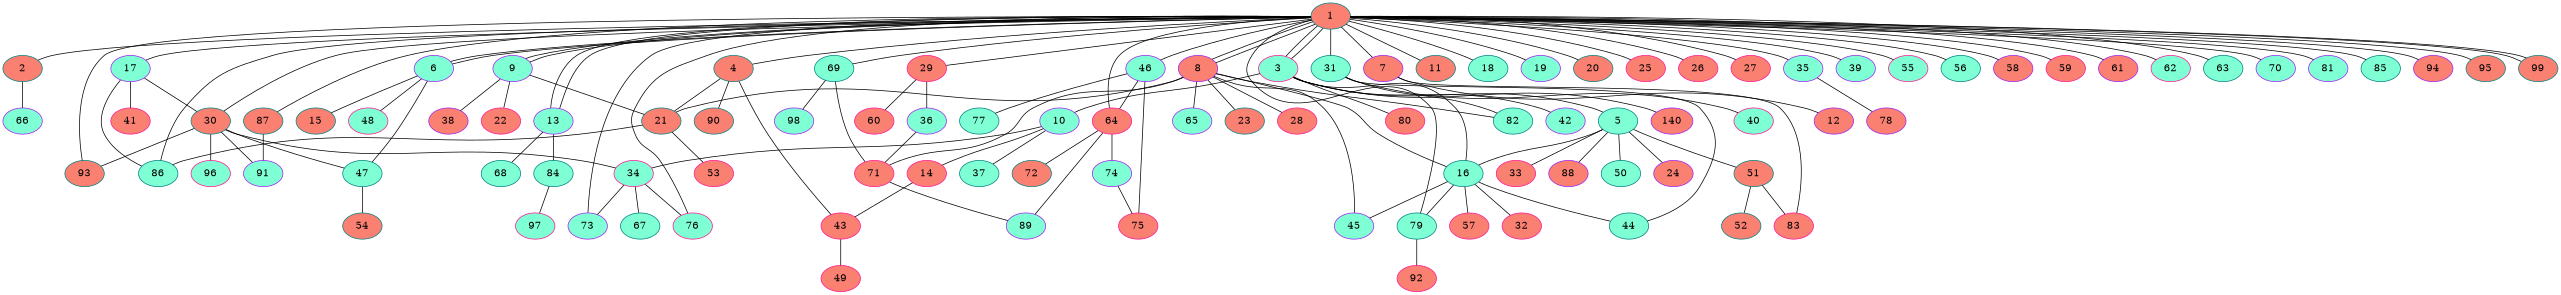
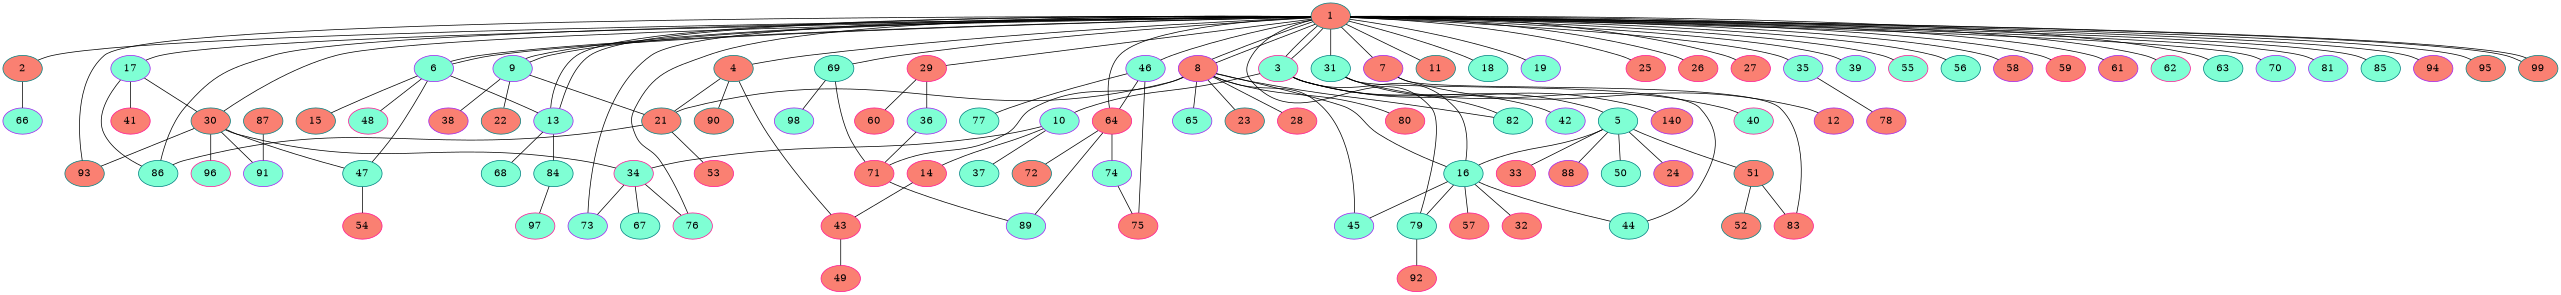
edge "1" -- "87": removed
node "20": removed
edge "6" -- "13": added
edge "3" -- "80": now "8" -- "80"
node "22": color deeppink -> teal
node "54": color teal -> deeppink
